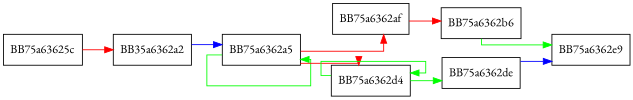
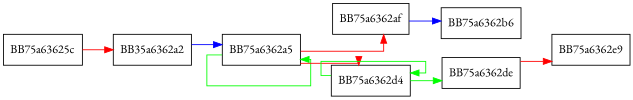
edge "BB75a6362af" -> "BB75a6362b6": color red -> blue
edge "BB75a6362b6" -> "BB75a6362e9": removed
edge "BB75a6362de" -> "BB75a6362e9": color blue -> red
